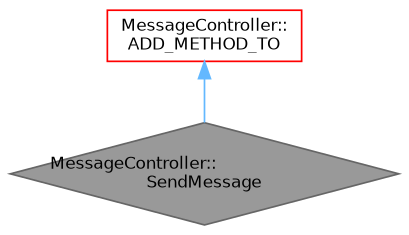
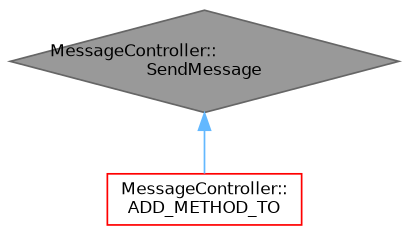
edge "MessageController:: SendMessage" -> "MessageController:: ADD_METHOD_TO": reversed
